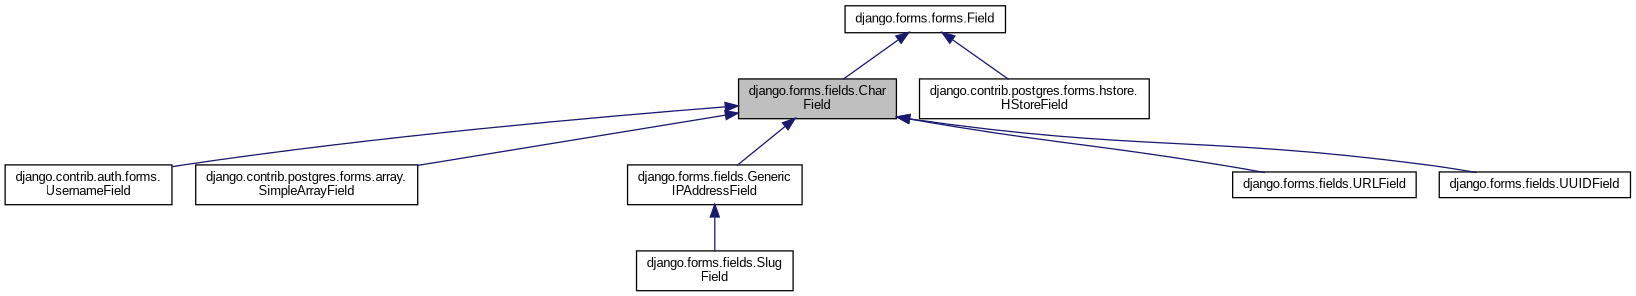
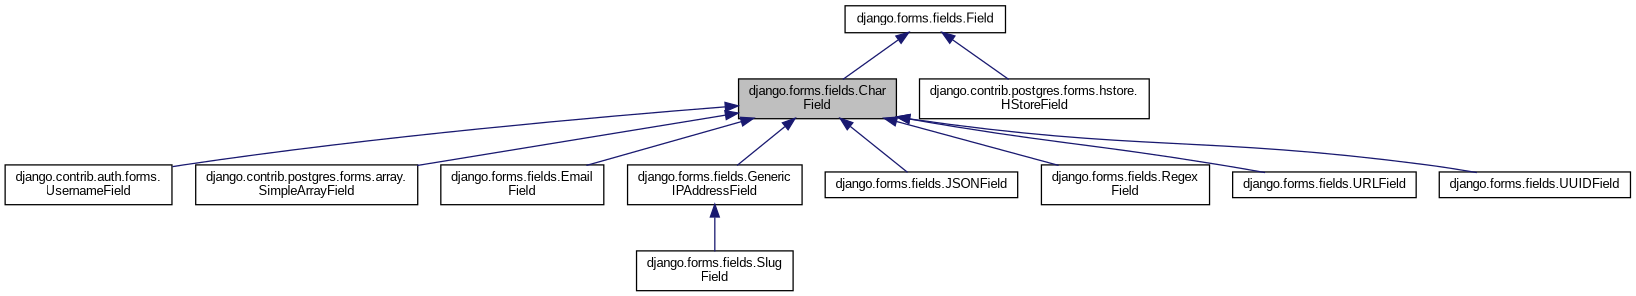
node "django.forms.forms.Field": label "django.forms.forms.Field" -> "django.forms.fields.Field"
node "django.forms.fields.Email Field": added
node "django.forms.fields.JSONField": added
node "django.forms.fields.Regex Field": added
